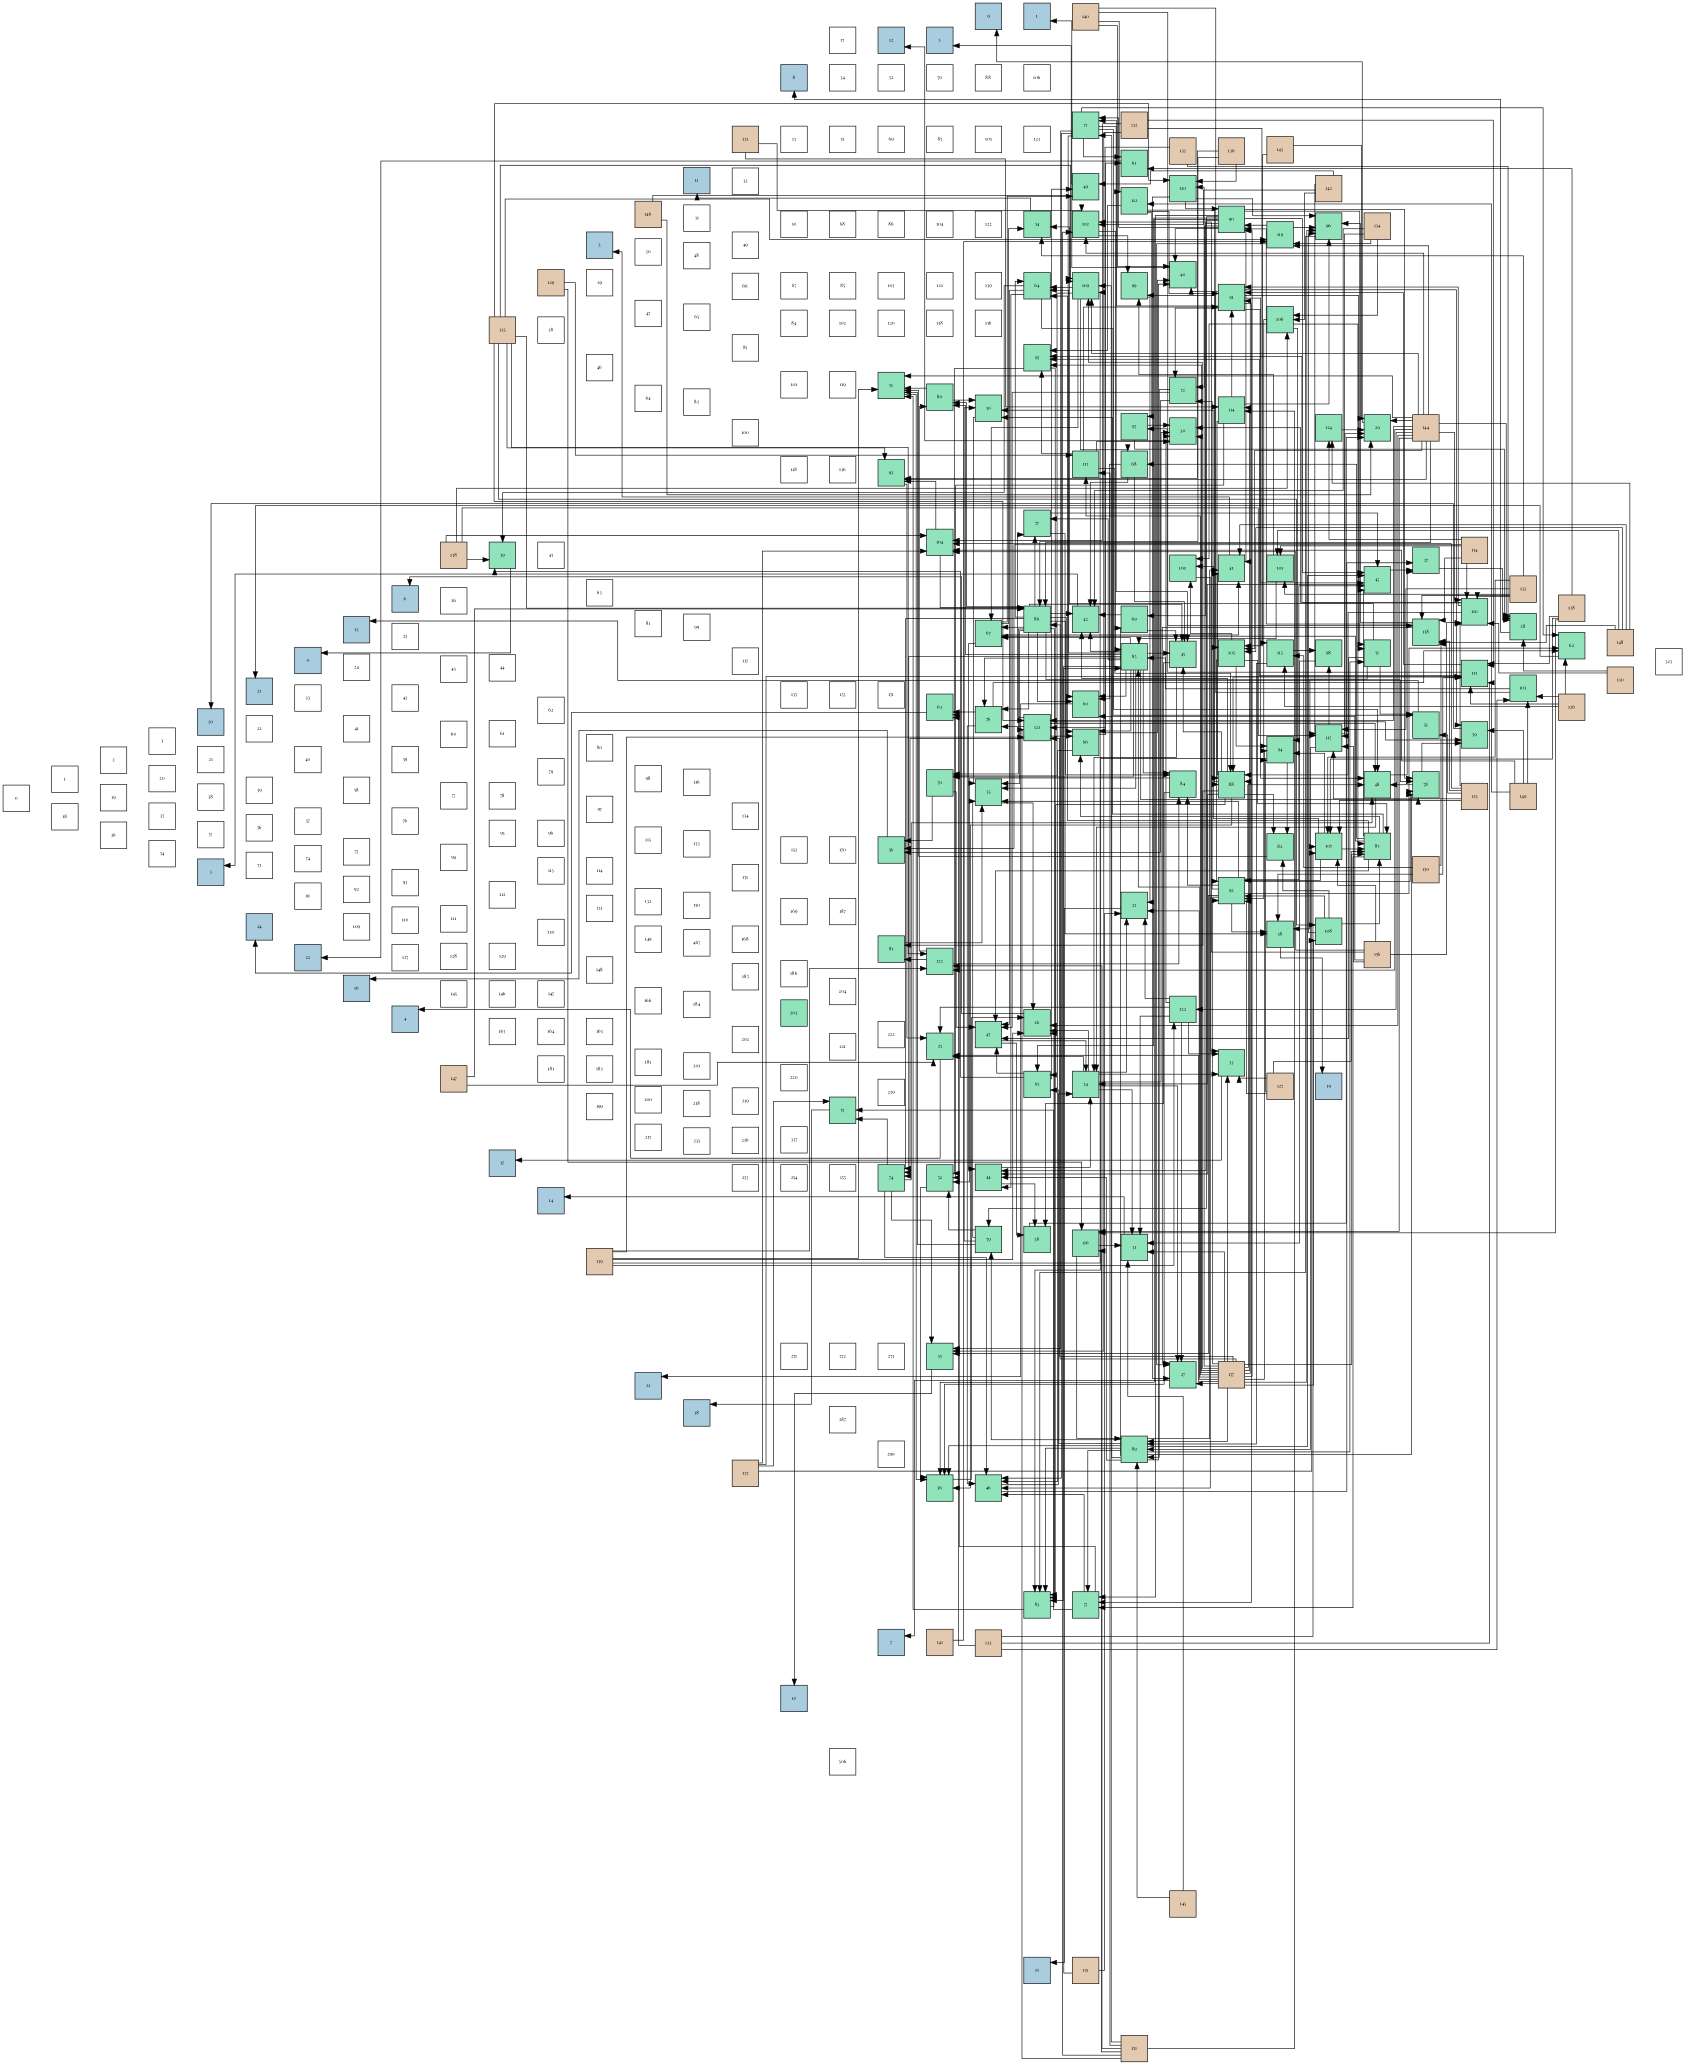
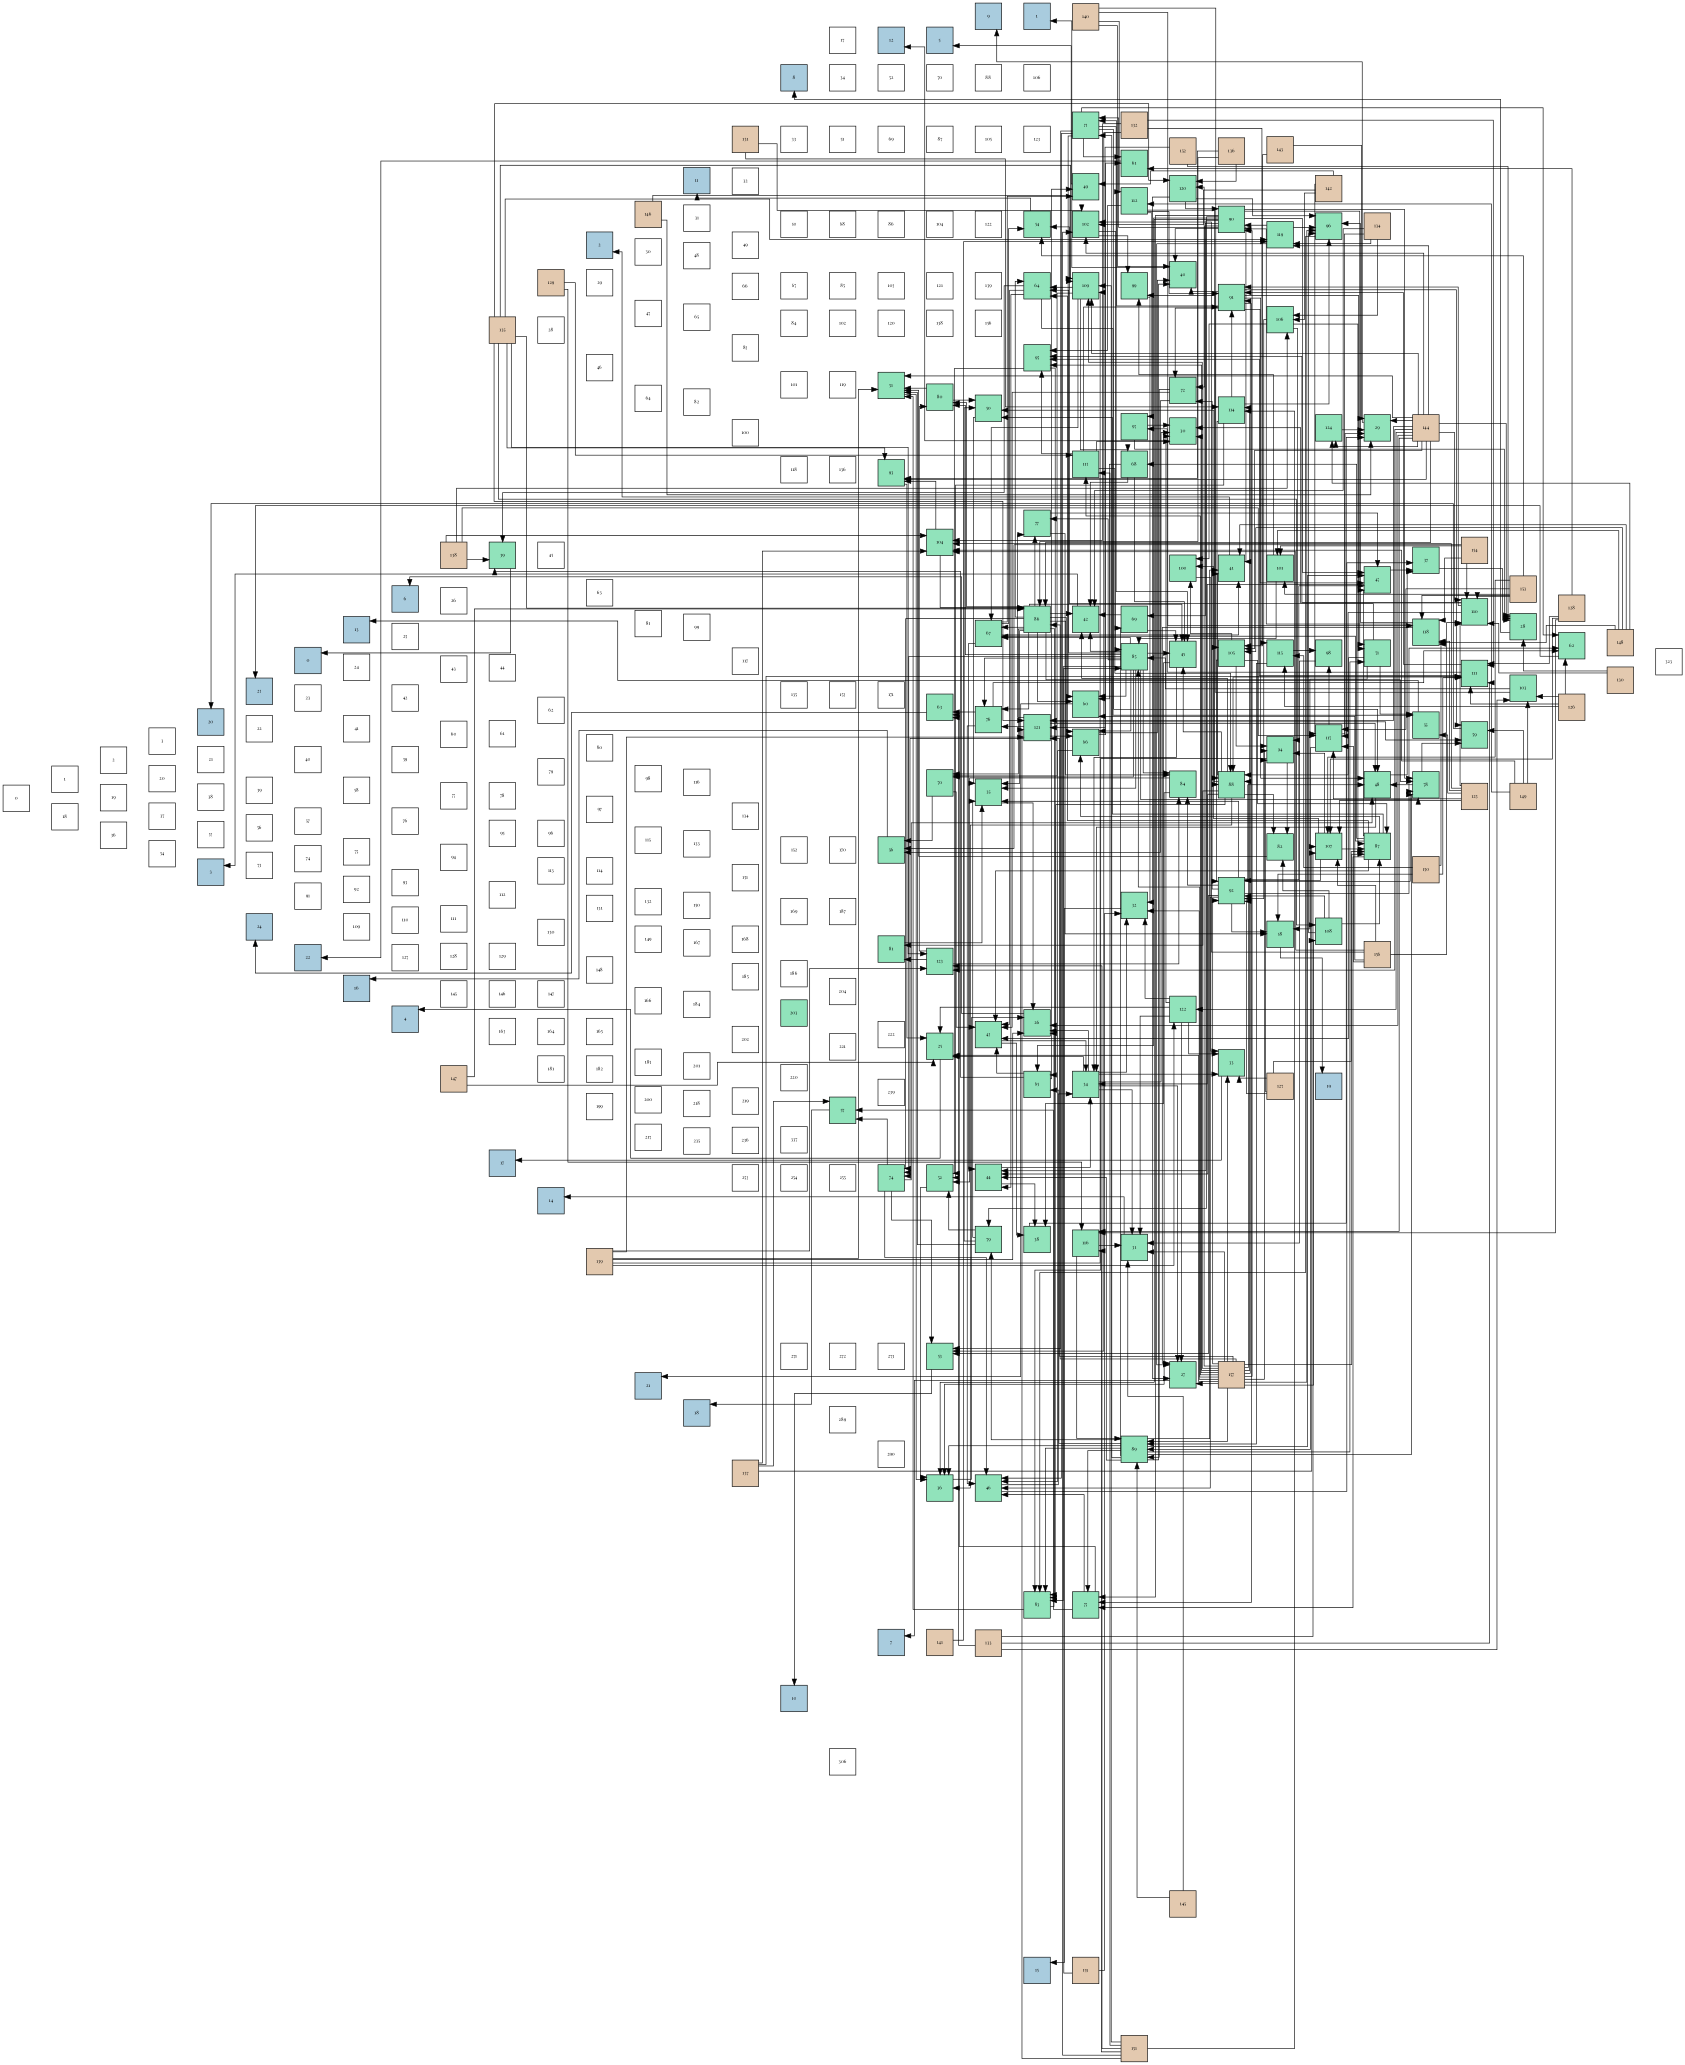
edge "154" -> "124": now "144" -> "124"
node "467": label "467" -> "167"
node "287": label "287" -> "289"
